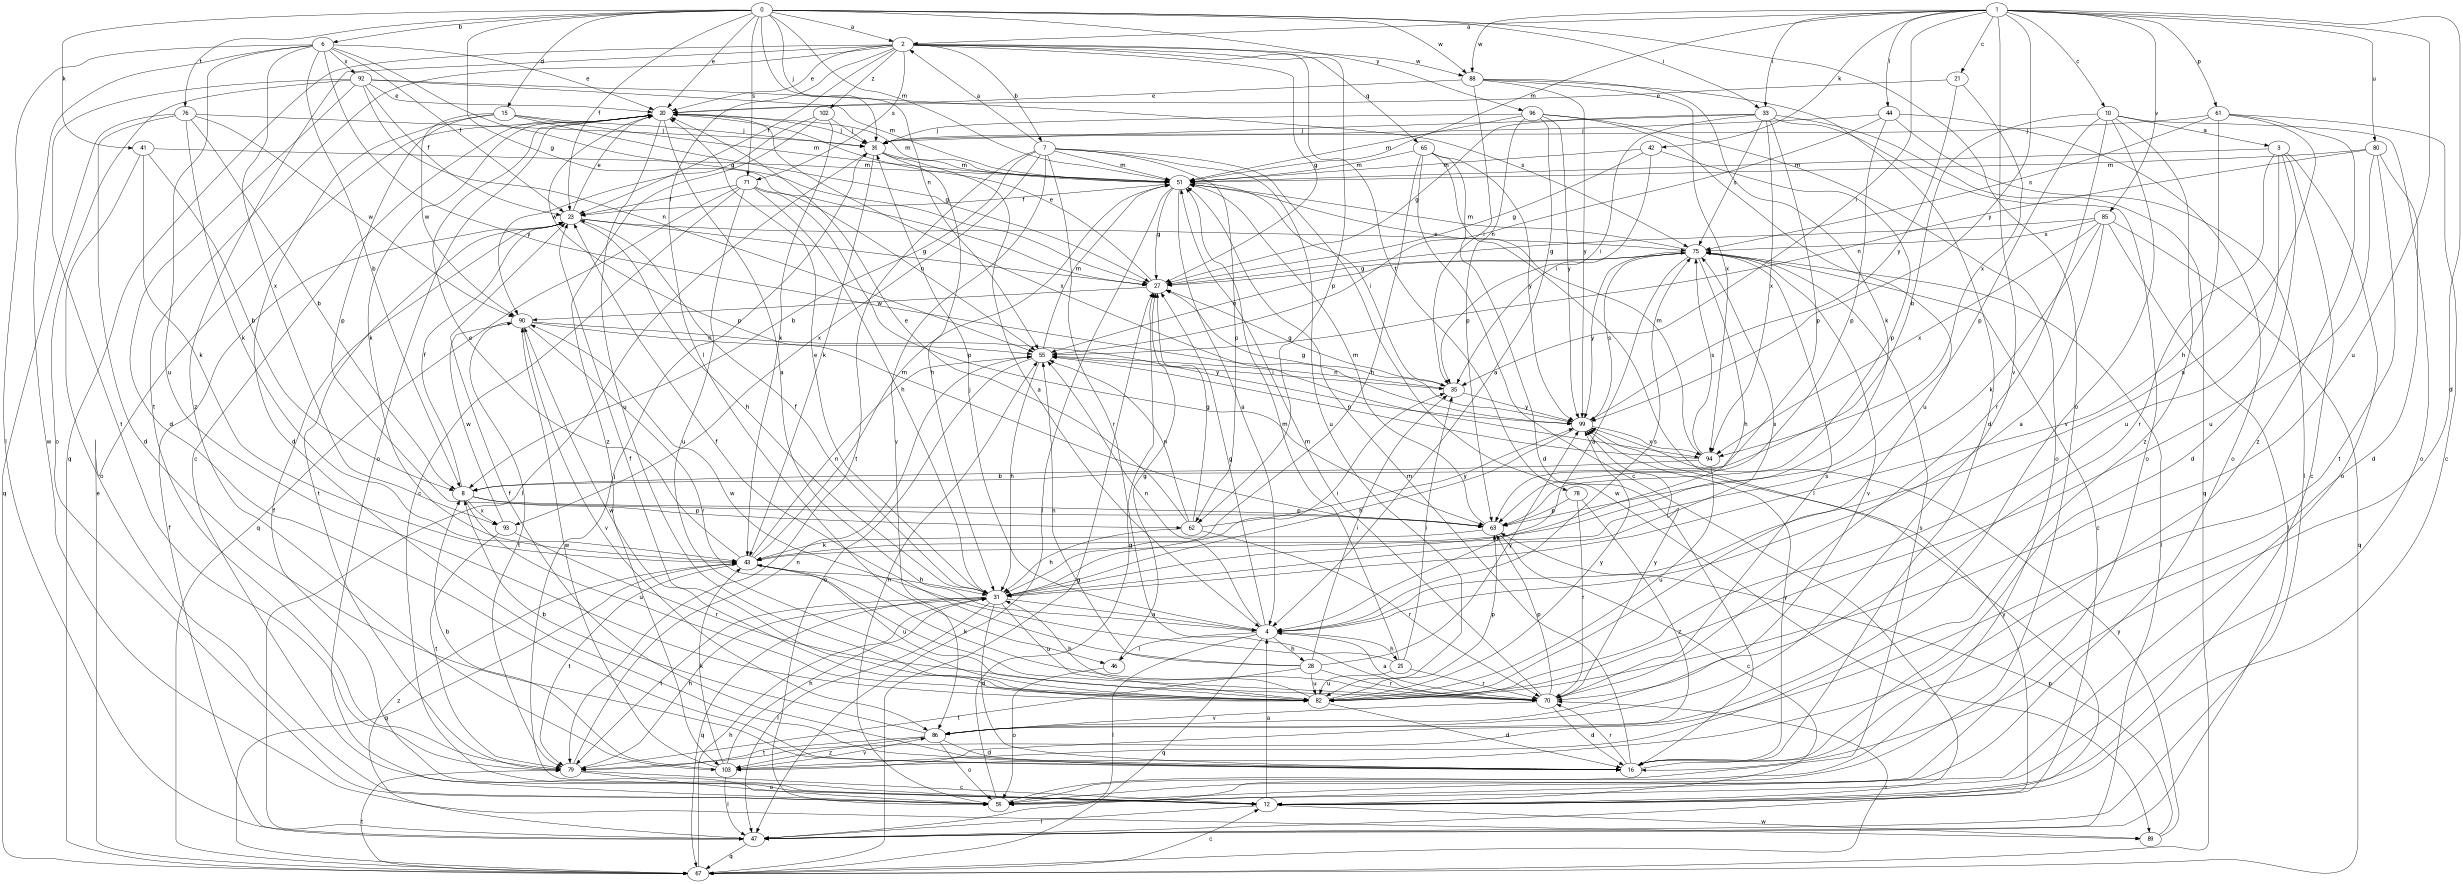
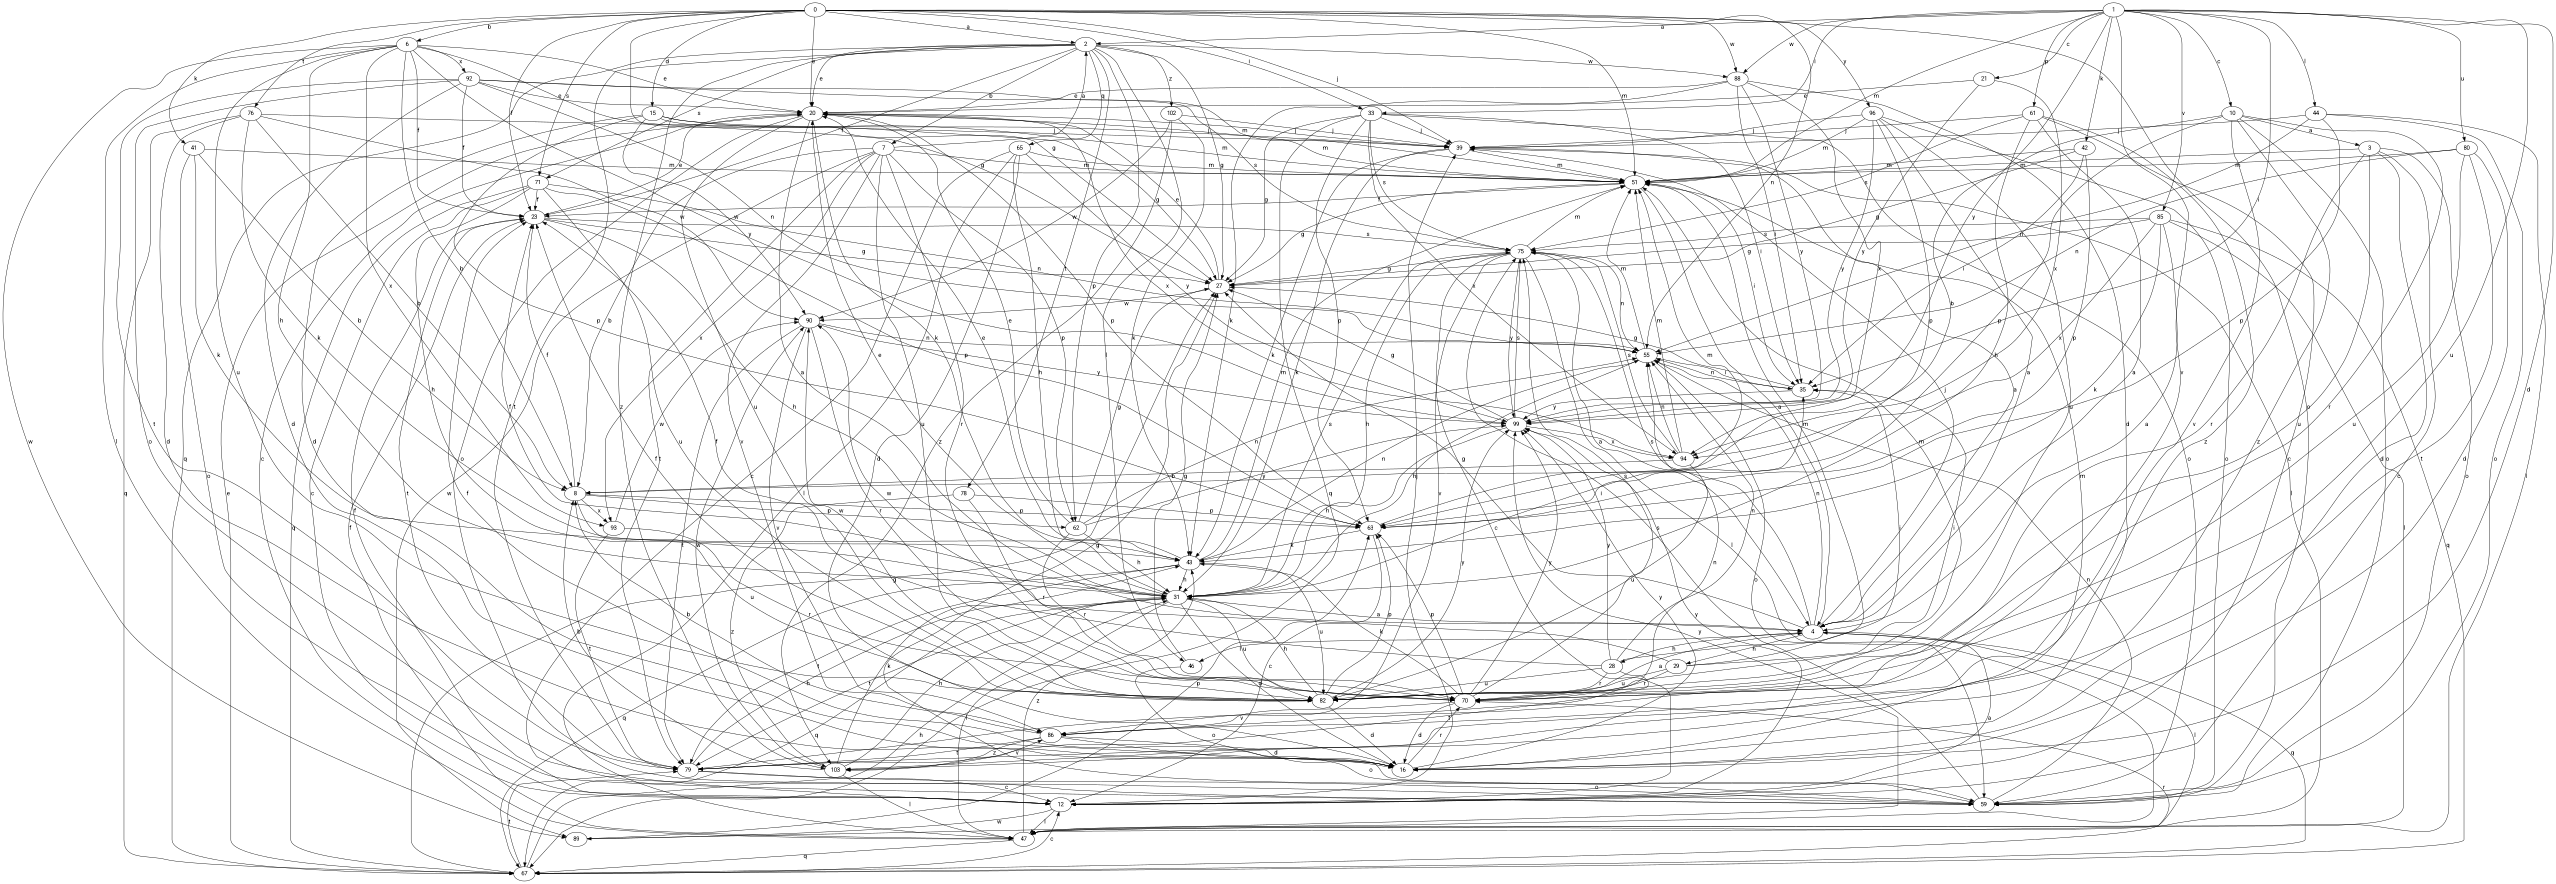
edge "39" -> "31": label "h" -> "k"
edge "51" -> "47": removed, label "l"
edge "6" -> "31": added, label "h"
edge "67" -> "43": reversed
